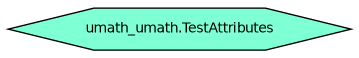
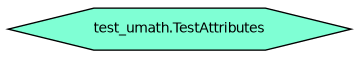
node "umath_umath.TestAttributes": label "umath_umath.TestAttributes" -> "test_umath.TestAttributes"
